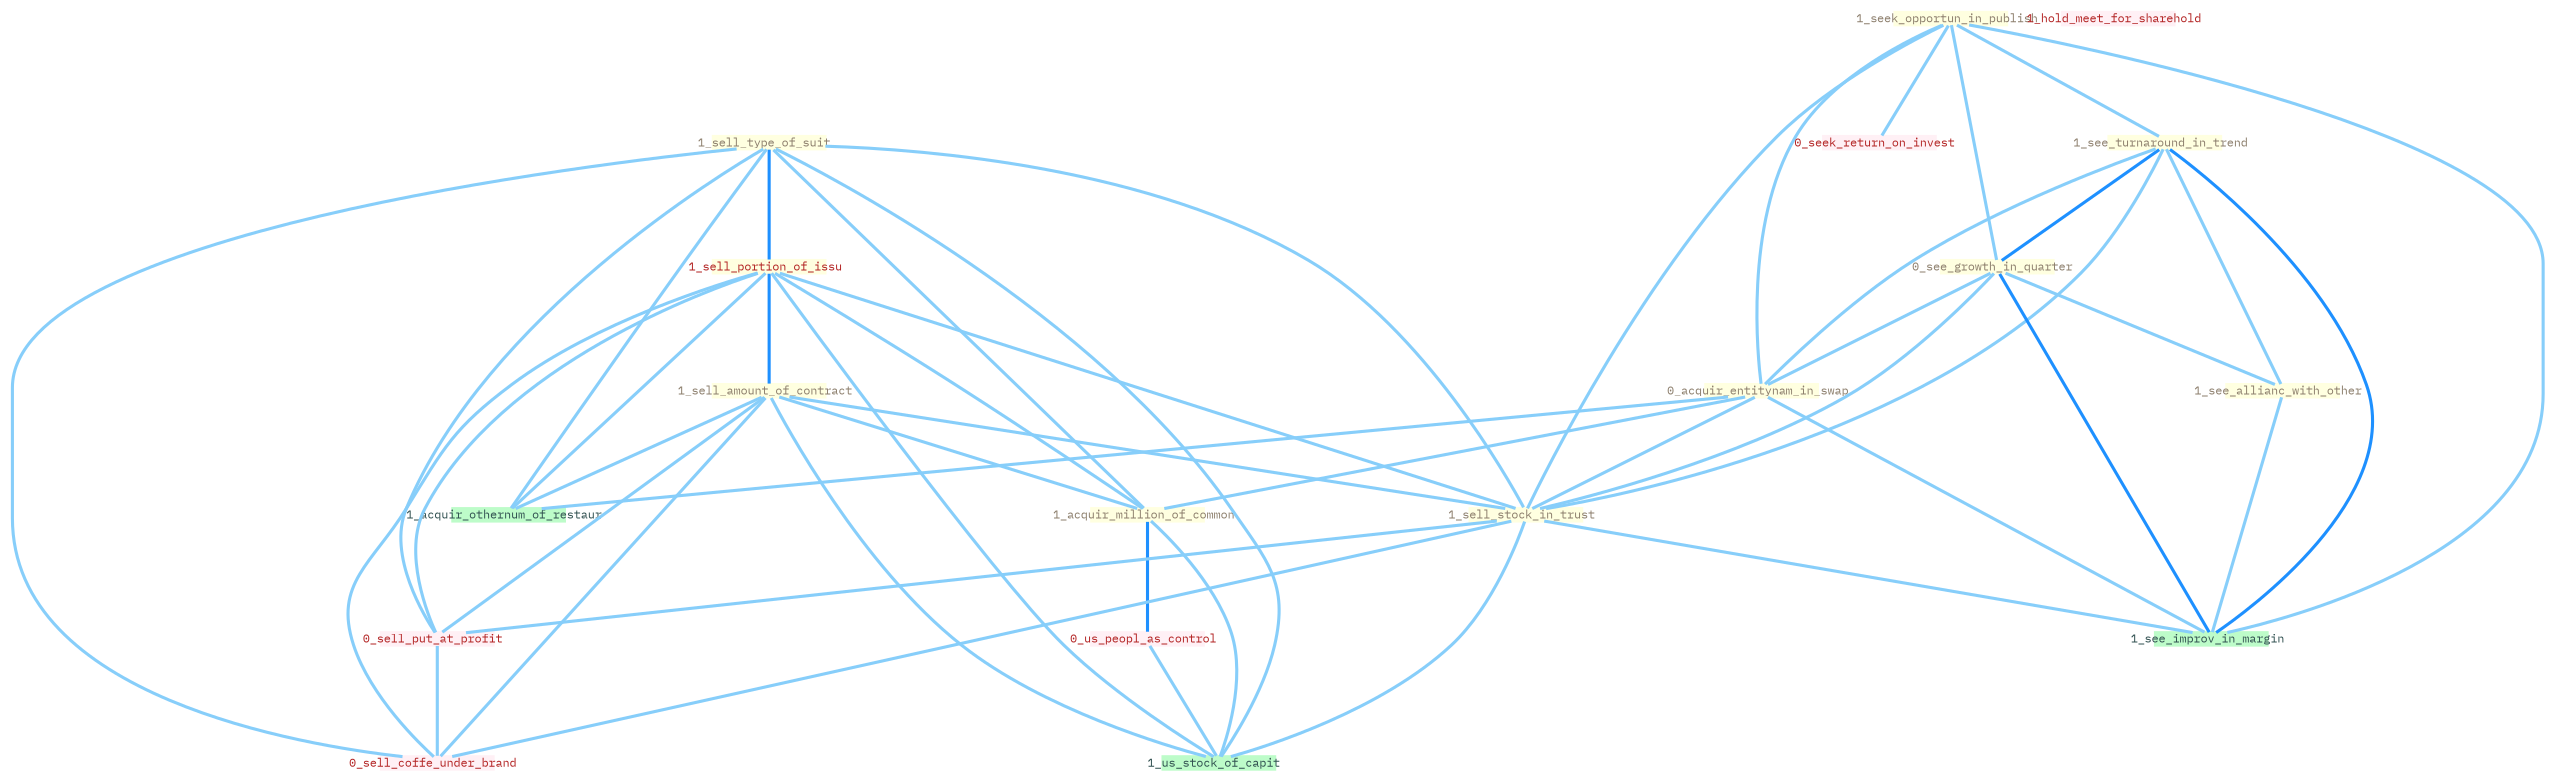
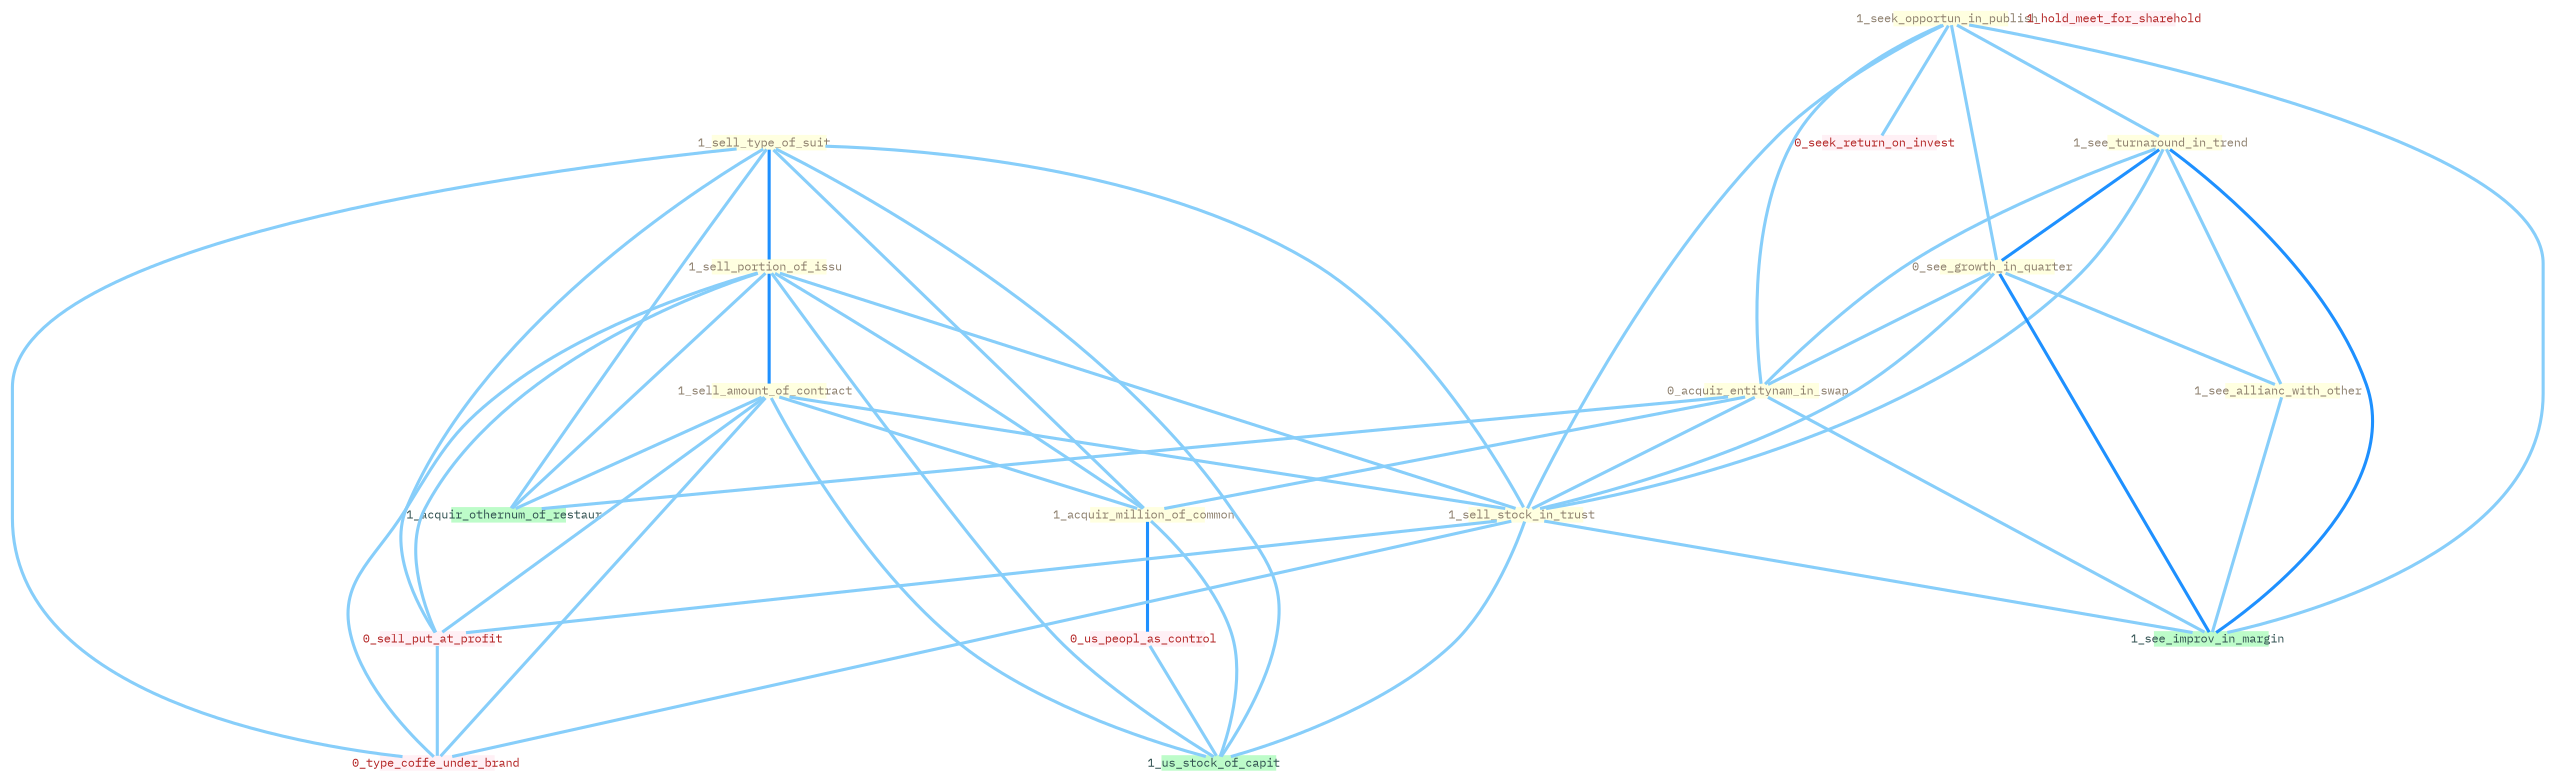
node "1_sell_portion_of_issu": fontcolor #b22222 -> #8b7d6b
node "0_sell_coffe_under_brand": label "0_sell_coffe_under_brand" -> "0_type_coffe_under_brand"
